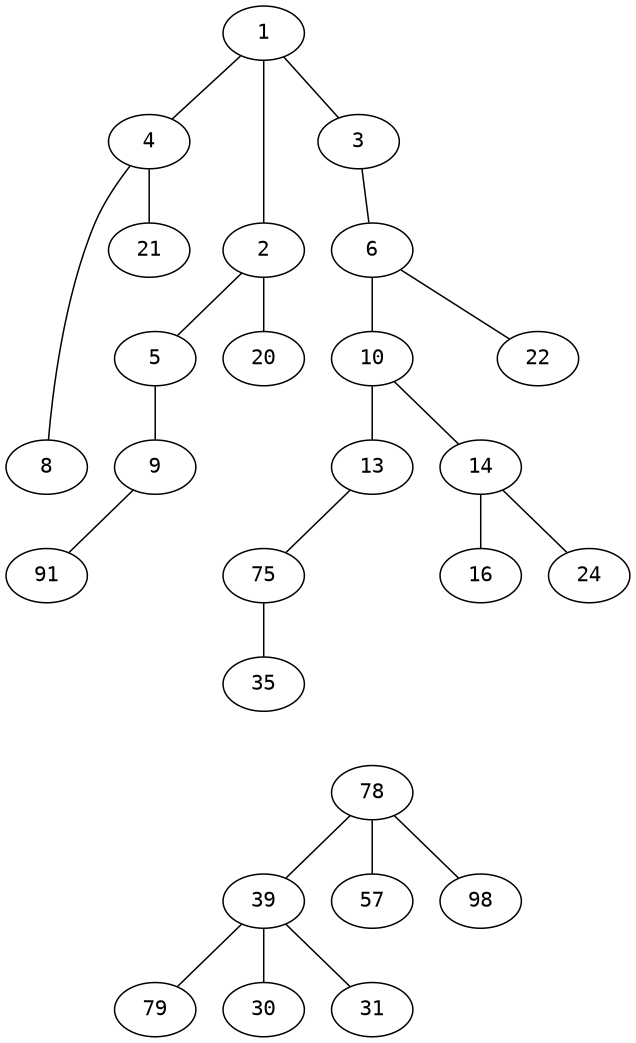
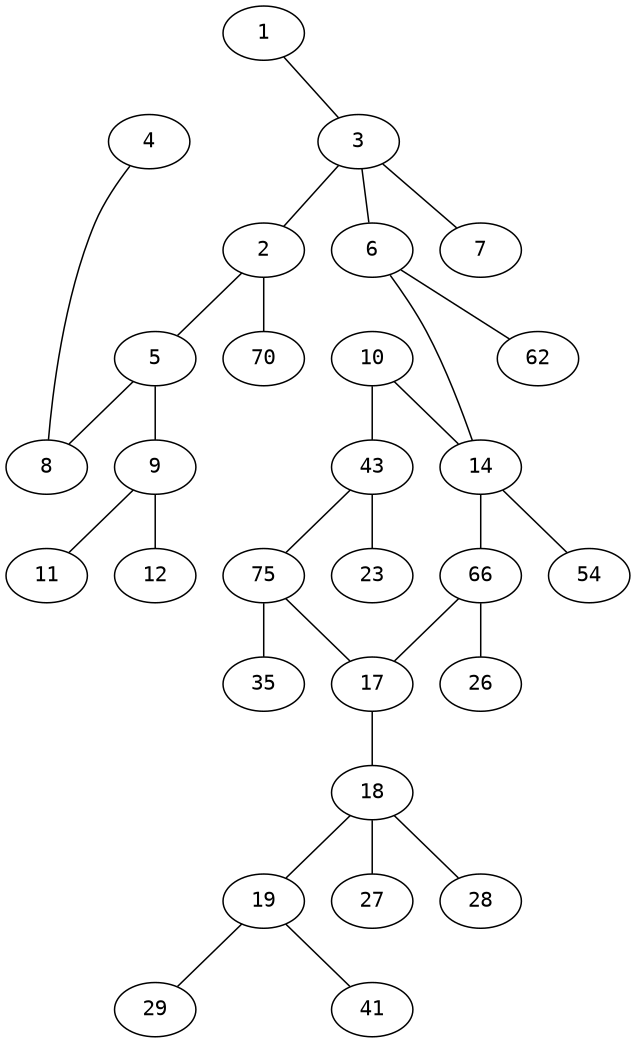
edge "1" -- "4": removed
edge "1" -- "2": now "3" -- "2"
node "21": removed
node "7": added
edge "6" -- "10": now "6" -- "14"
node "20": label "20" -> "70"
node "22": label "22" -> "62"
edge "5" -- "8": added
node "13": label "13" -> "43"
node "91": label "91" -> "11"
node "12": added
node "23": added
node "16": label "16" -> "66"
node "24": label "24" -> "54"
node "17": added
node "26": added
node "78": label "78" -> "18"
node "39": label "39" -> "19"
node "57": label "57" -> "27"
node "98": label "98" -> "28"
node "79": label "79" -> "29"
node "30": removed
node "31": label "31" -> "41"
